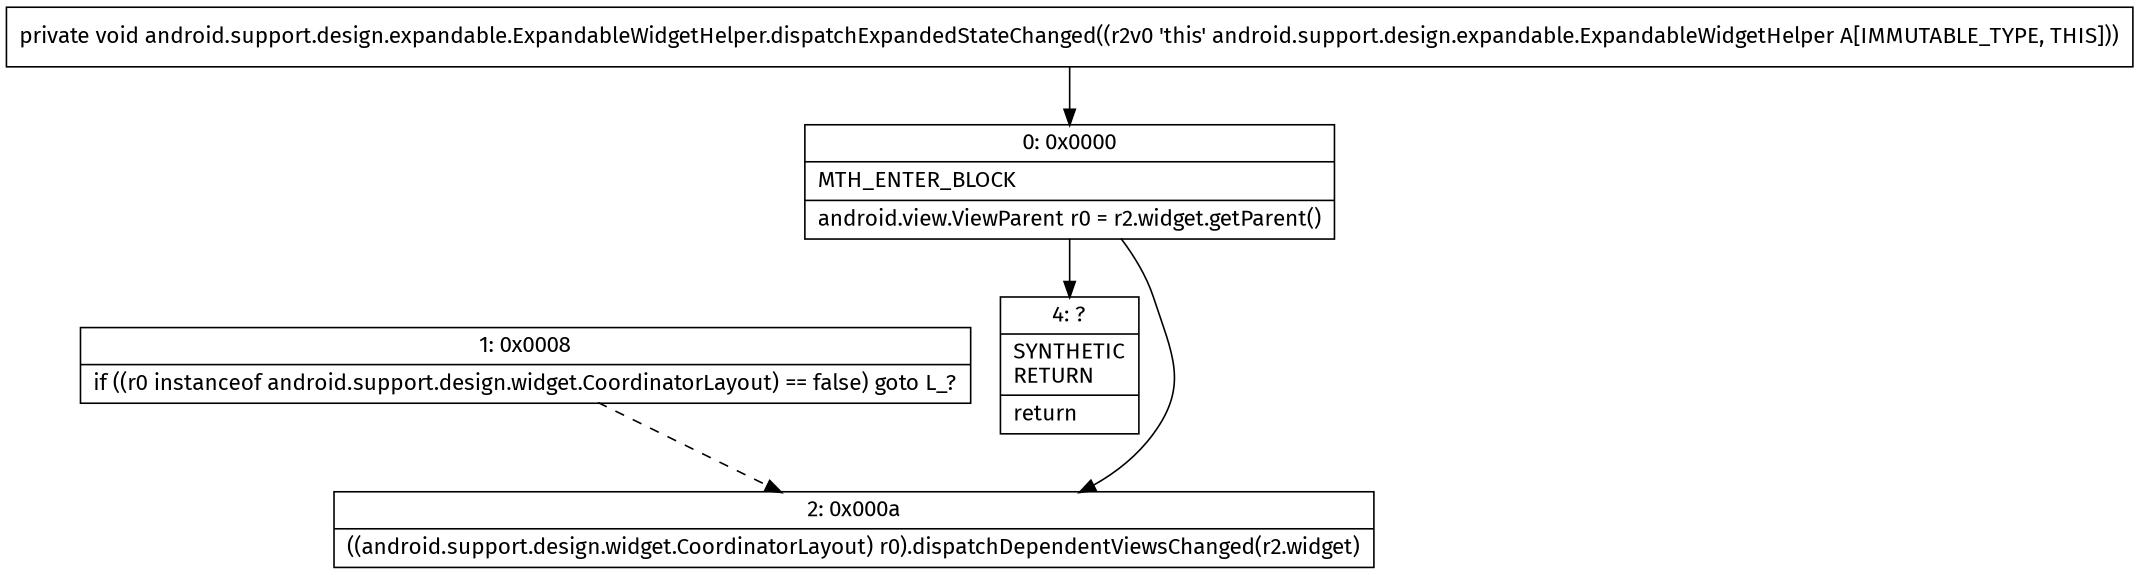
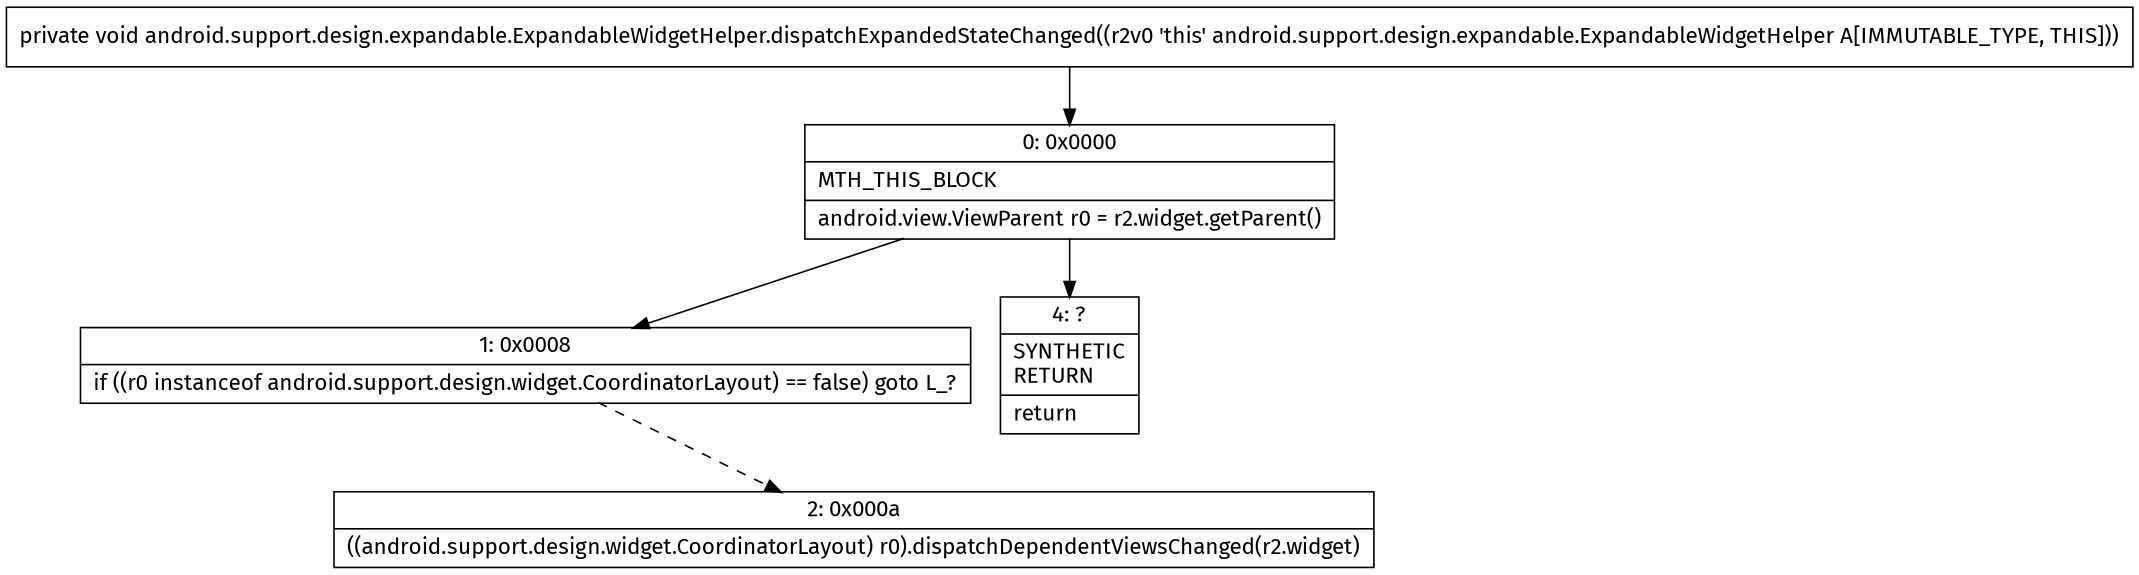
node "0: 0x0000": text "MTH_ENTER_BLOCK" -> "MTH_THIS_BLOCK"
edge "0: 0x0000" -> "2: 0x000a": now "0: 0x0000" -> "1: 0x0008"
